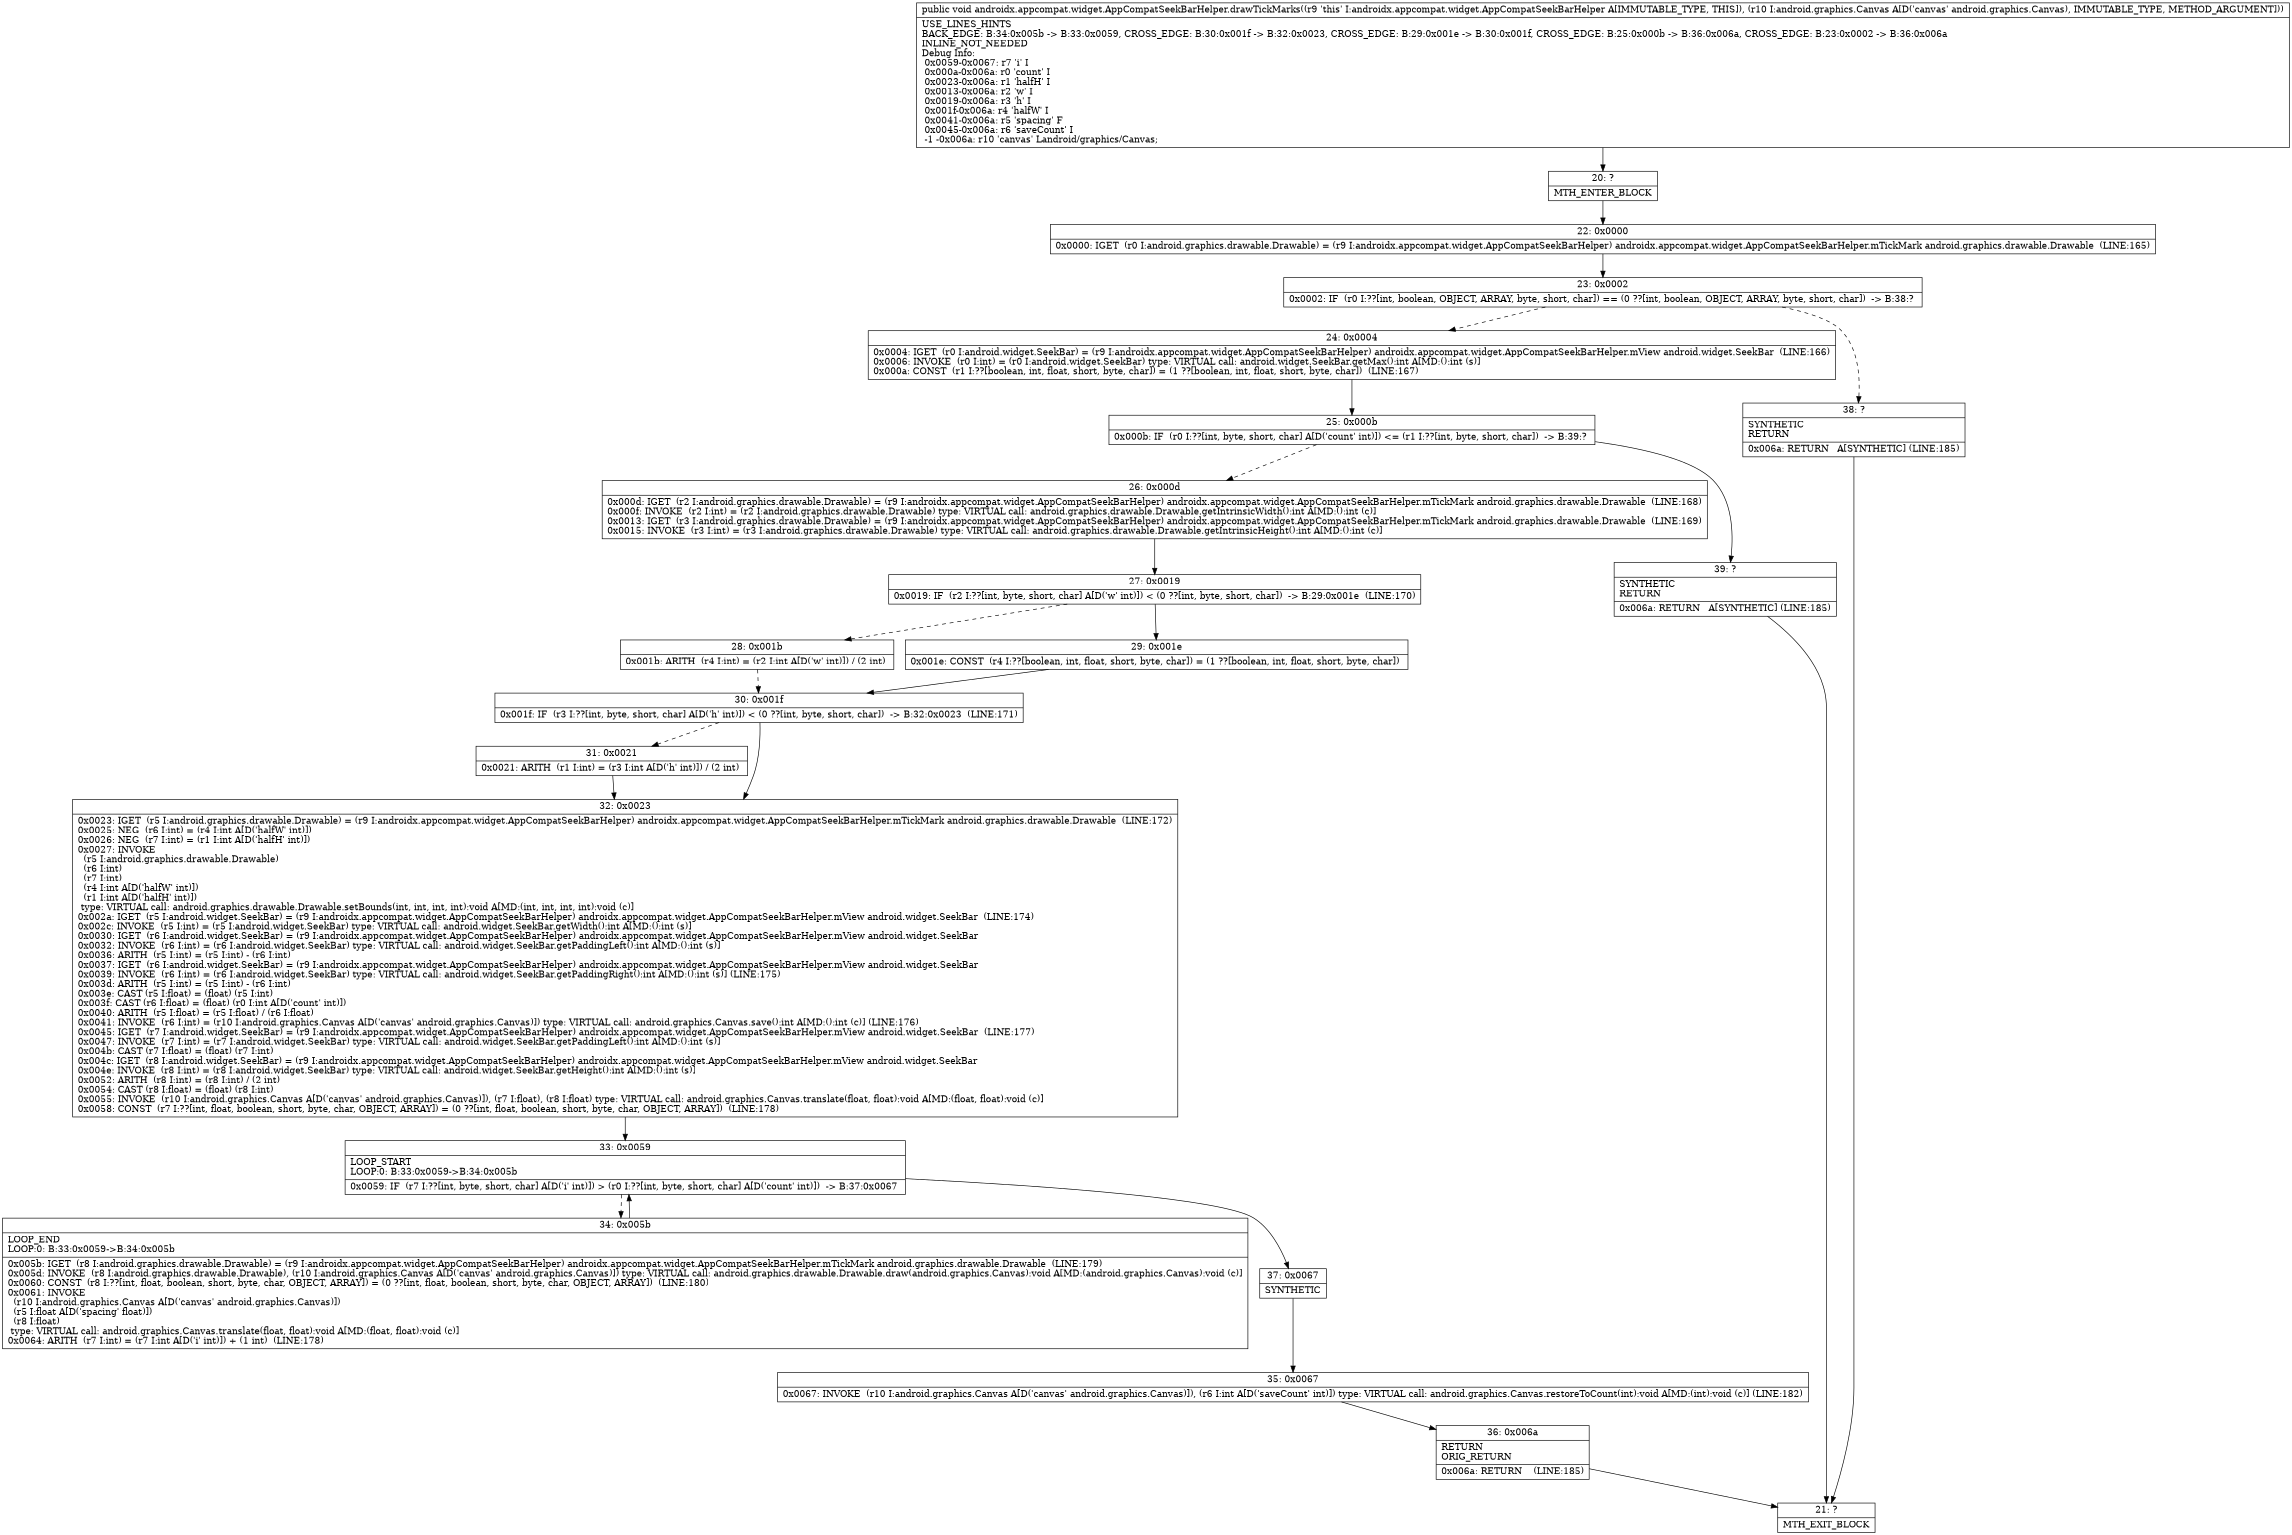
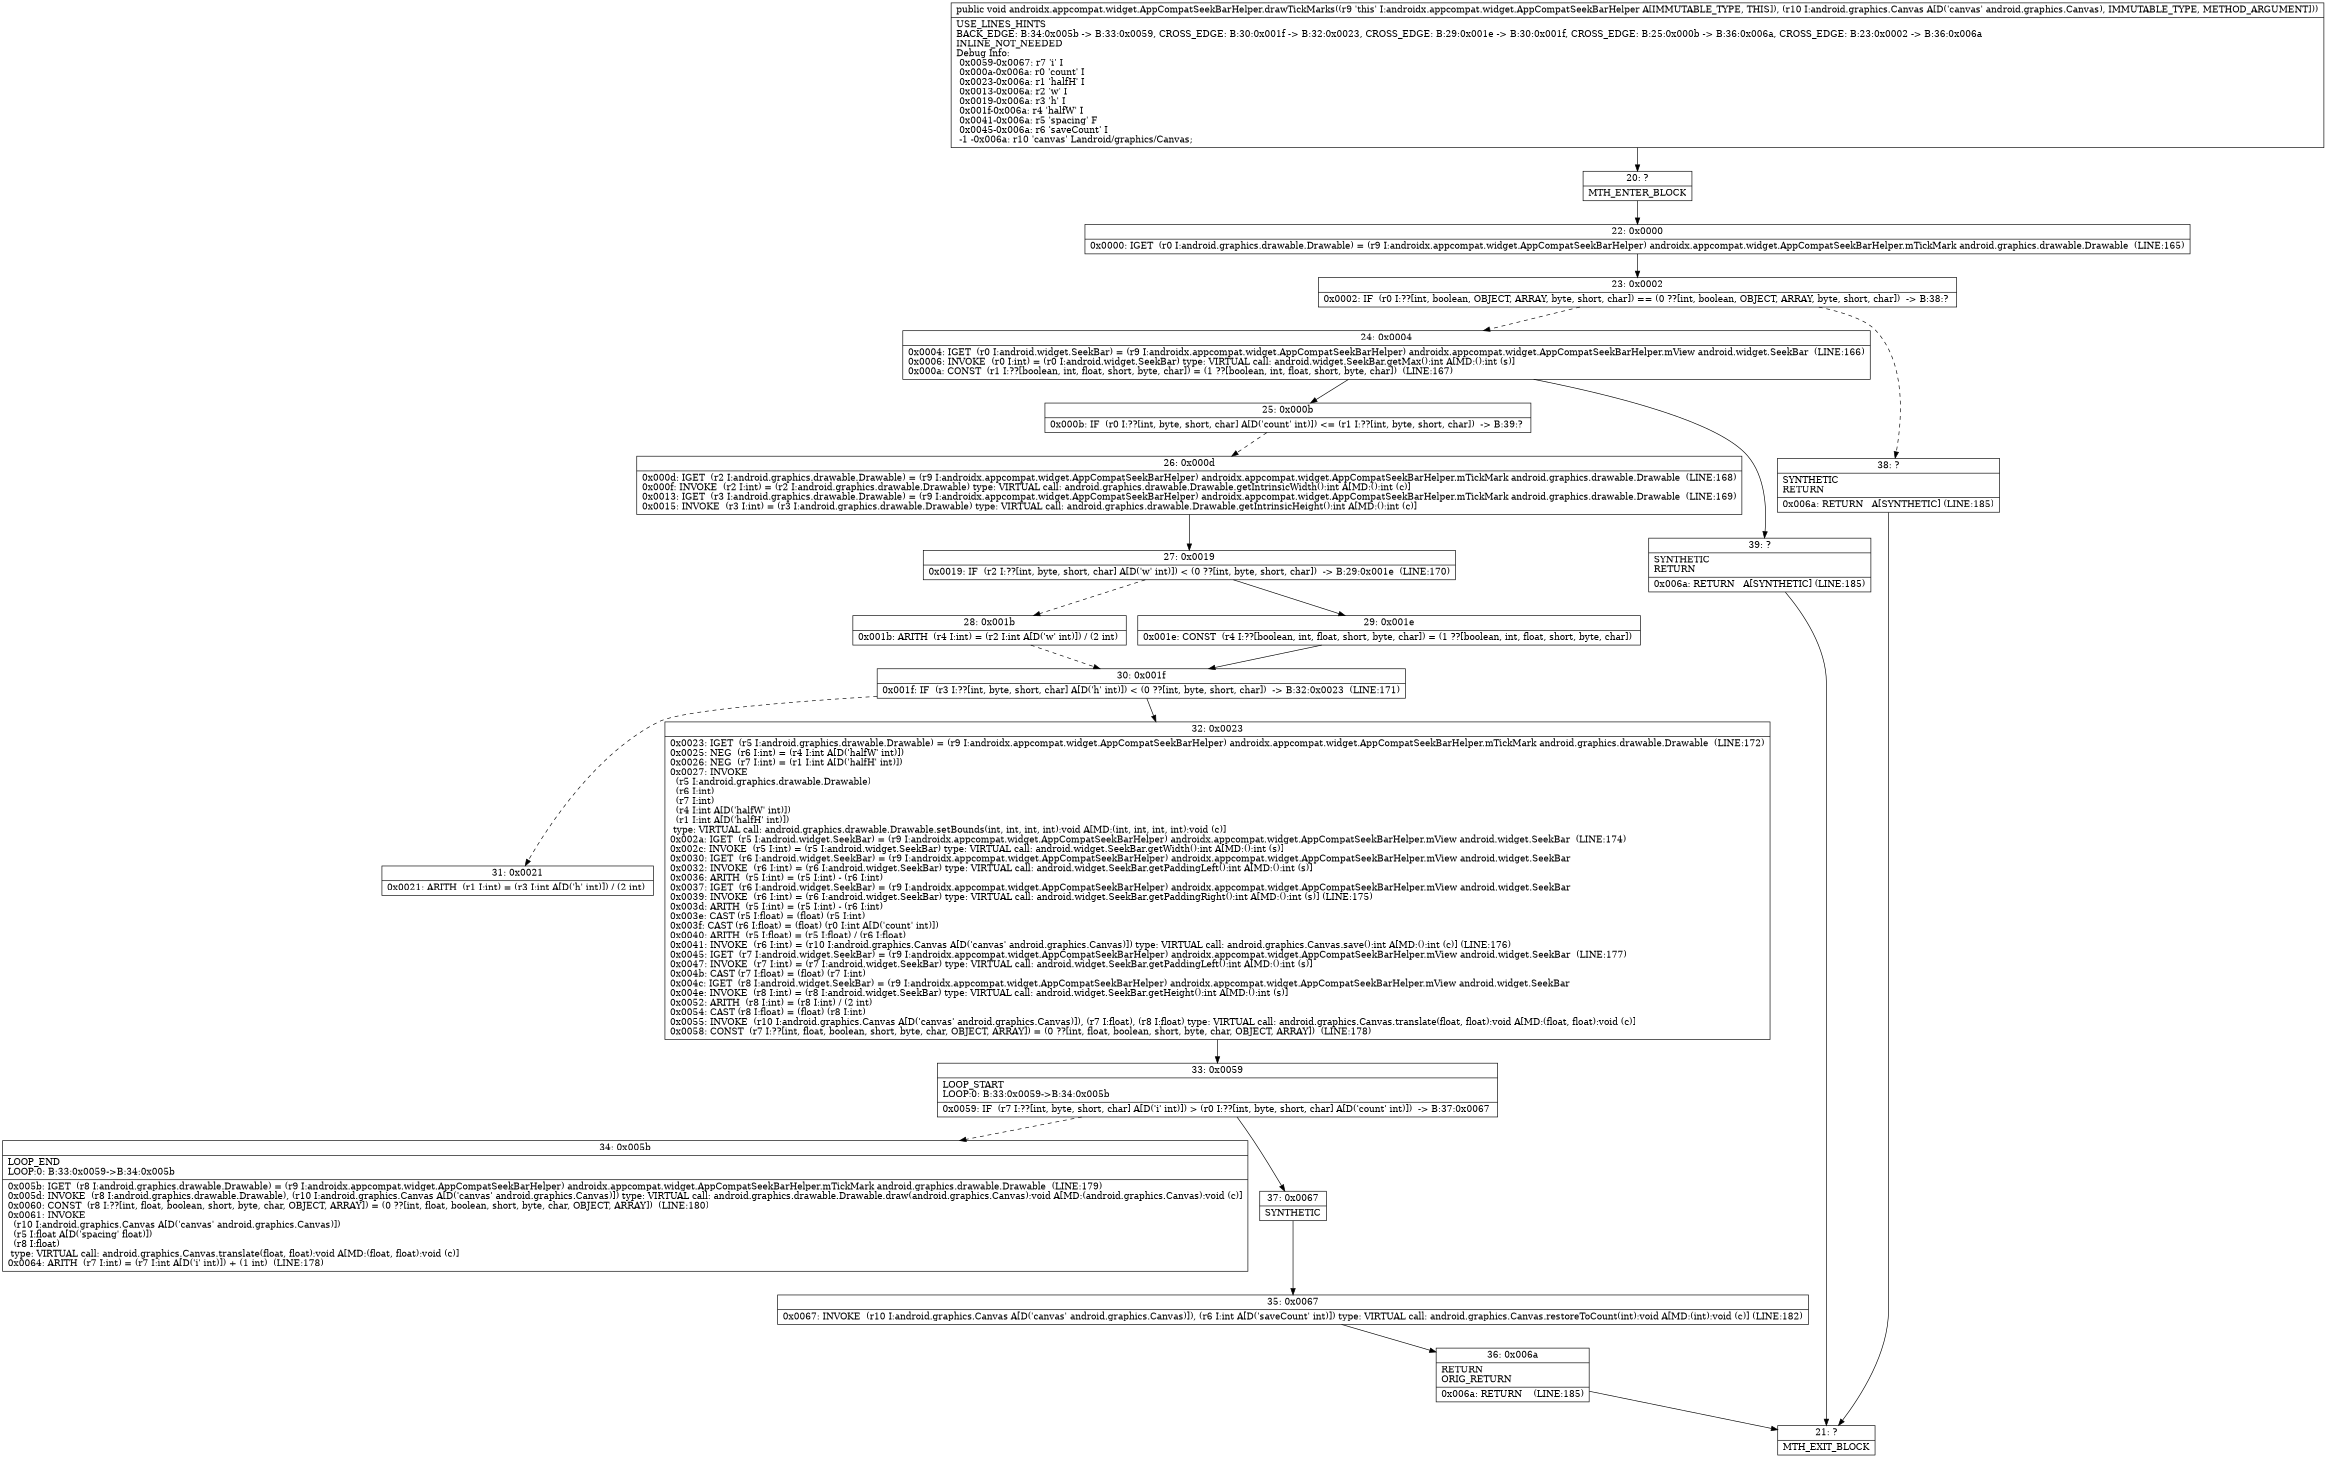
edge "25: 0x000b" -> "39: ?": now "24: 0x0004" -> "39: ?"
edge "31: 0x0021" -> "32: 0x0023": removed
edge "34: 0x005b" -> "33: 0x0059": removed
